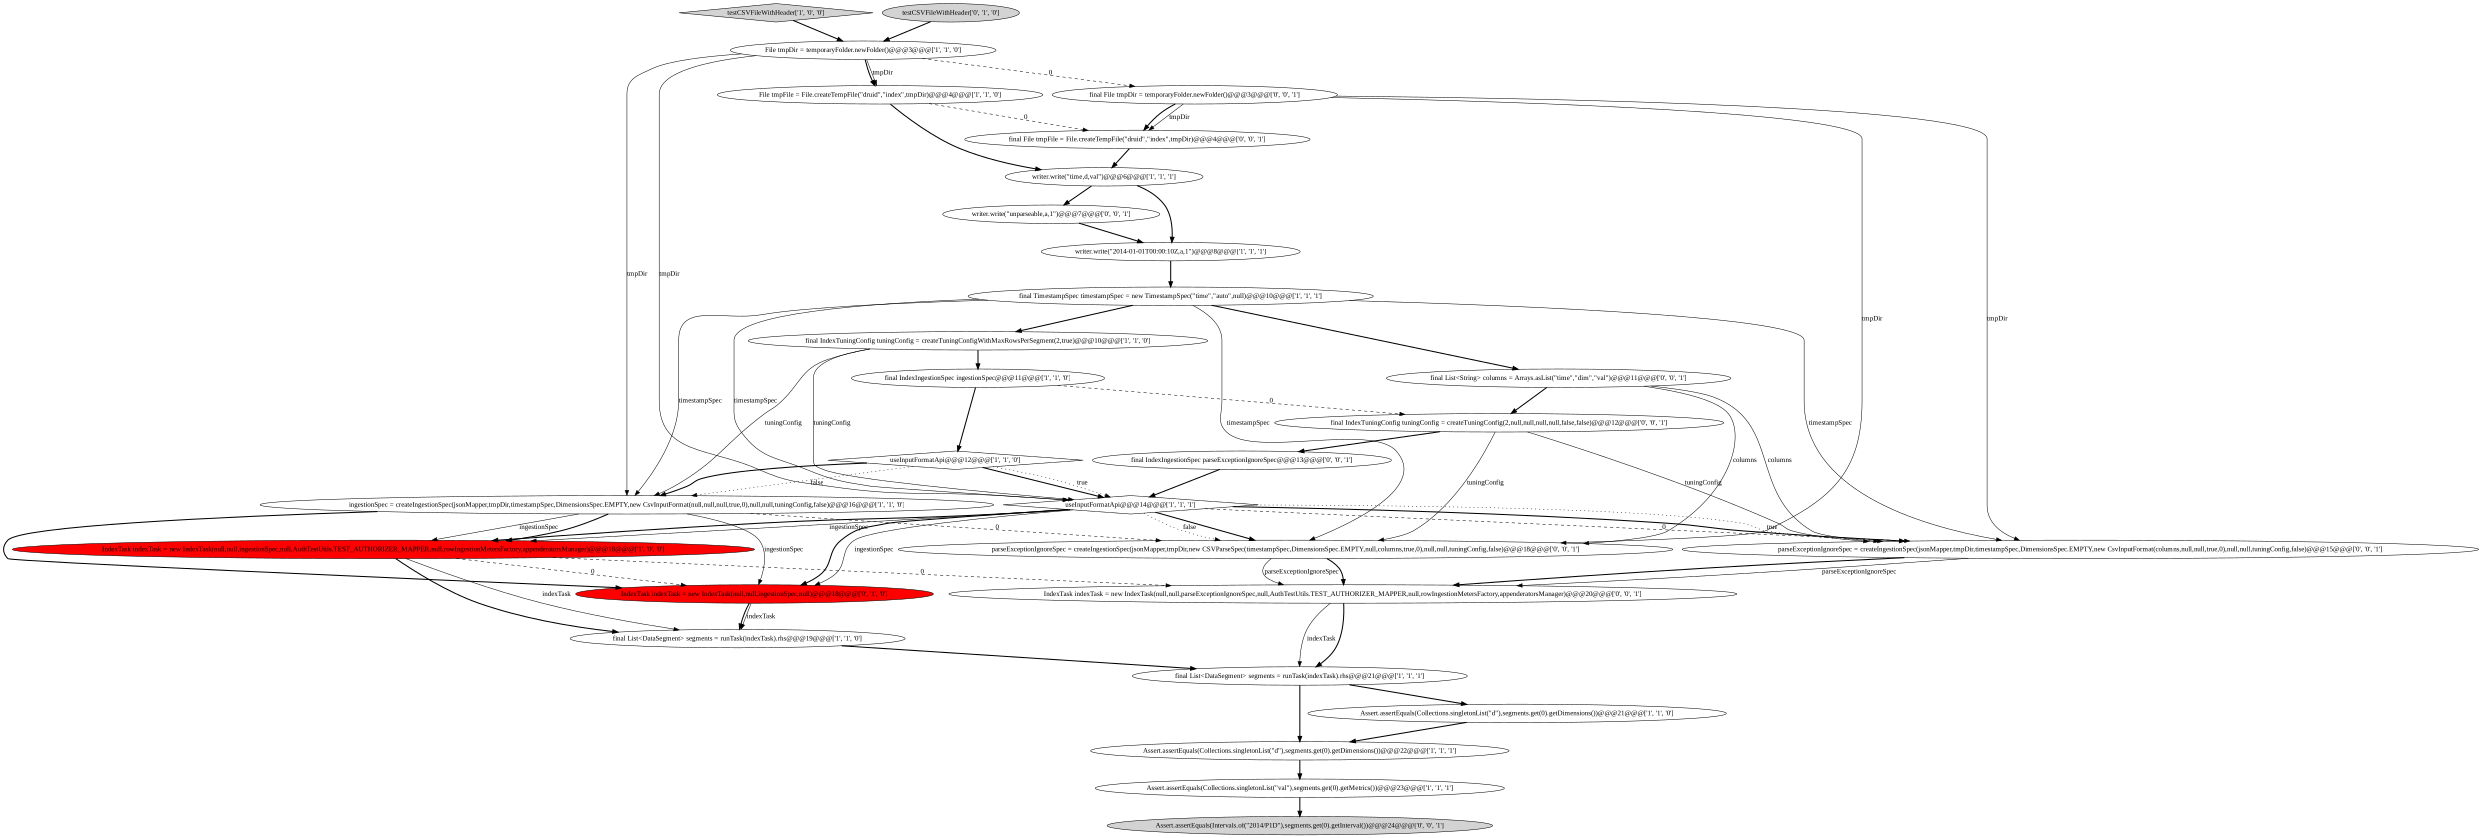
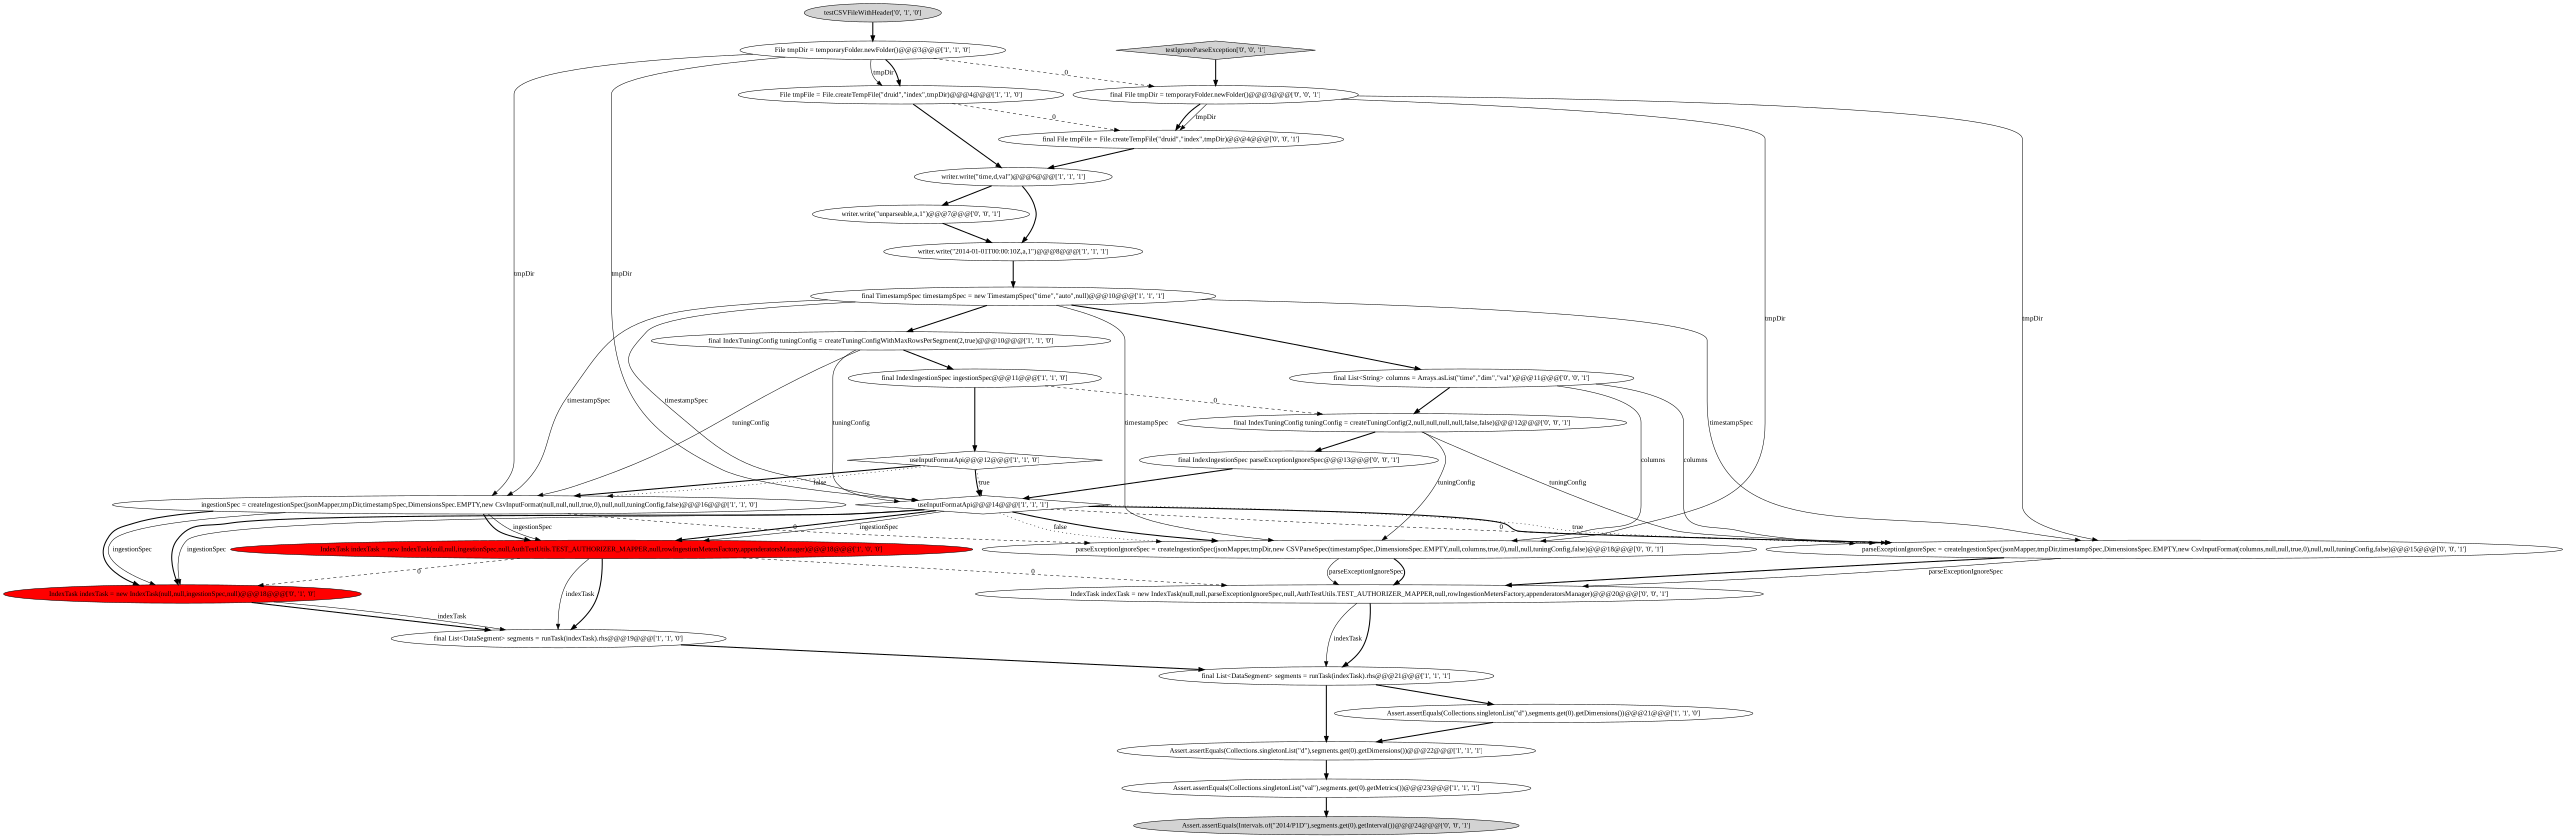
node "testCSVFileWithHeader['1', '0', '0']": removed
node "testIgnoreParseException['0', '0', '1']": added
